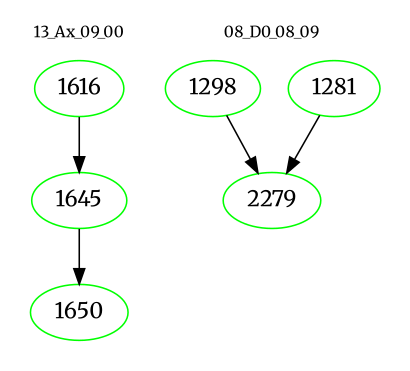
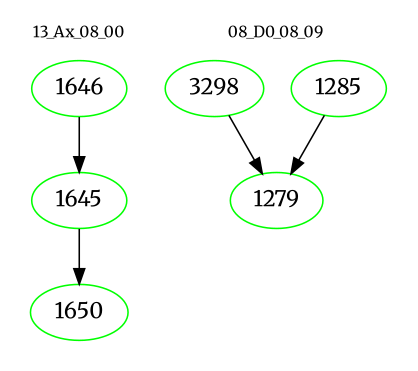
cluster "13_Ax_09_00": label "13_Ax_09_00" -> "13_Ax_08_00"
node "1616": label "1616" -> "1646"
node "1298": label "1298" -> "3298"
node "1281": label "1281" -> "1285"
node "2279": label "2279" -> "1279"
